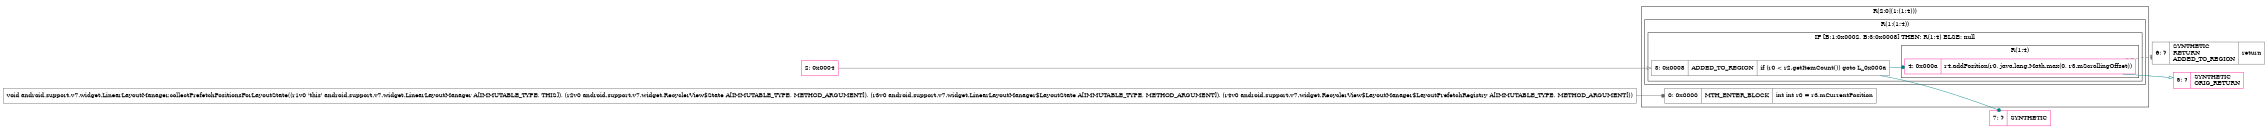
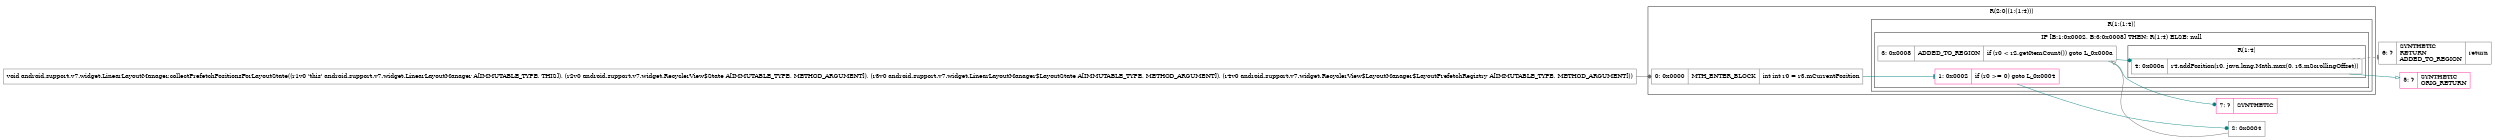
node "4: 0x000a": color deeppink -> gray40
node "2: 0x0004": color deeppink -> gray40
node "1: 0x0002": added
